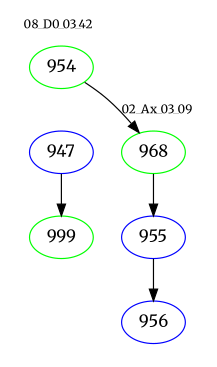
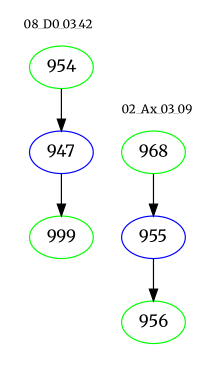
edge "954" -> "968": now "954" -> "947"
node "956": color blue -> green
